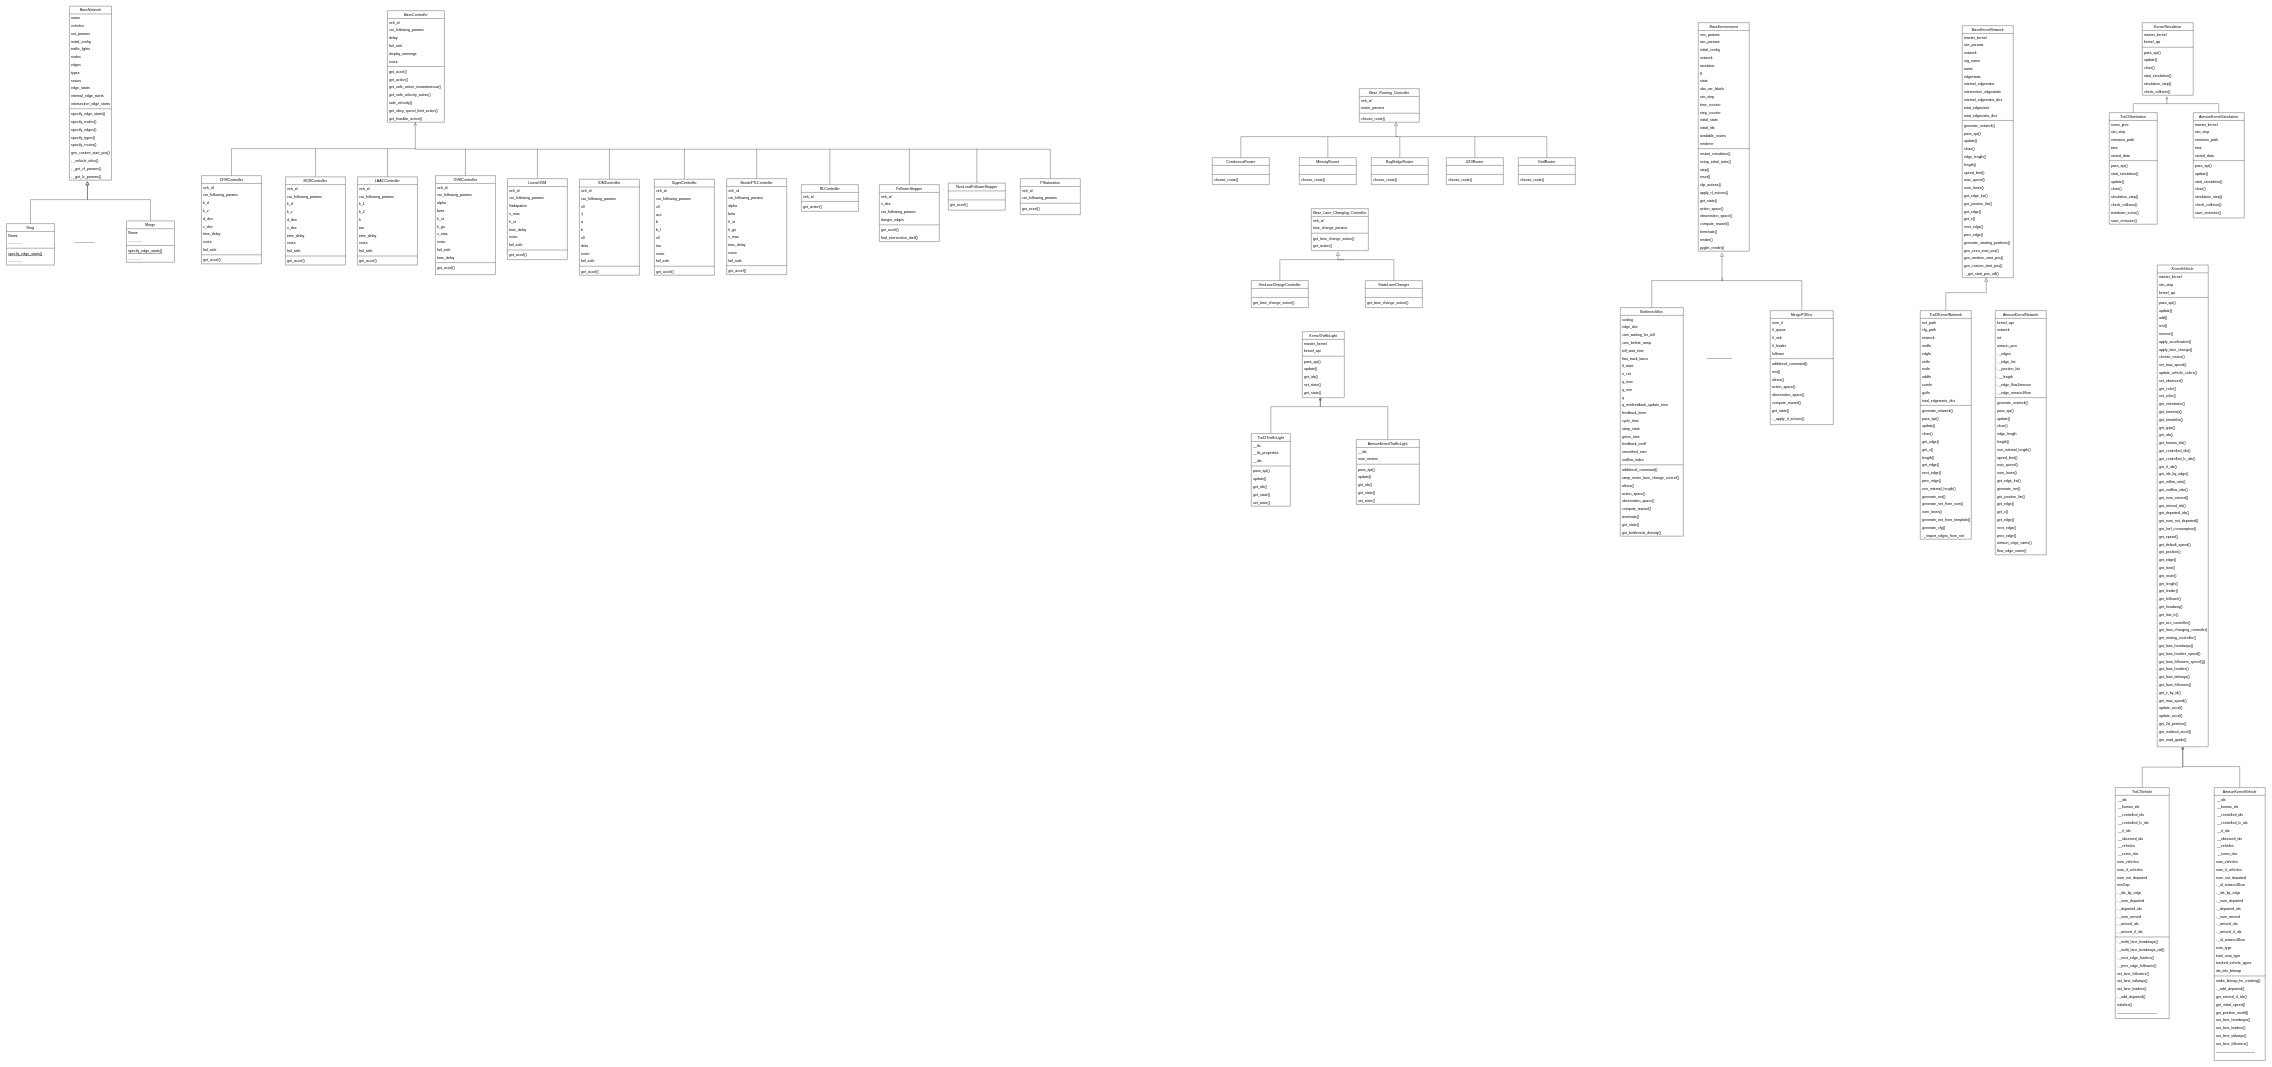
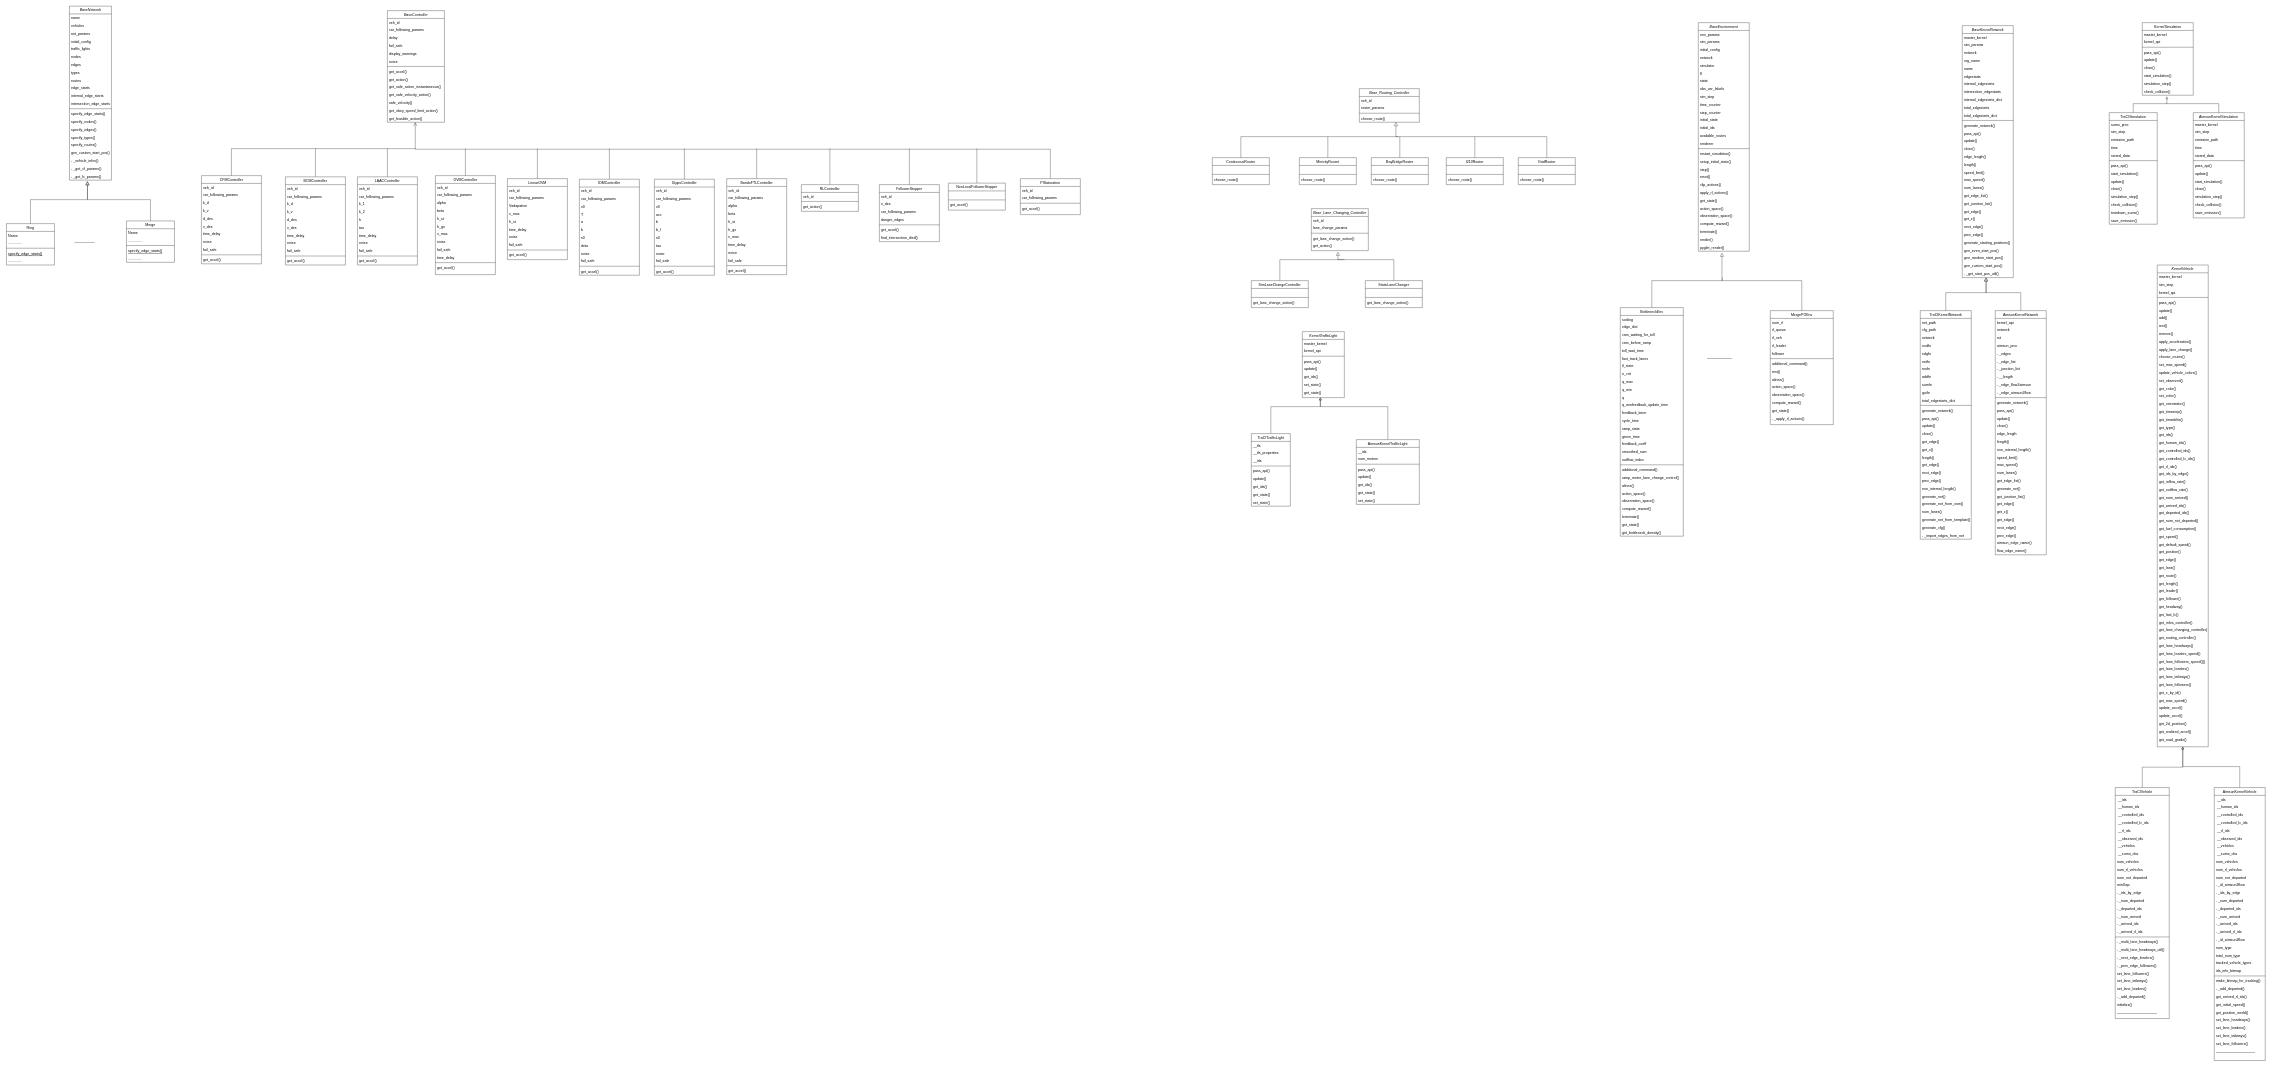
edge "AimsunKernelNetwork" -> "- _get_start_pos_util()": added
node "get_acc_controller()": label "get_acc_controller()" -> "get_infos_controller()"
